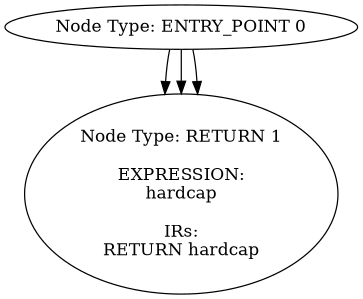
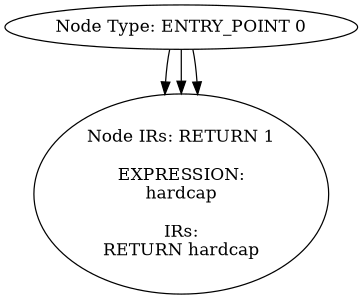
node "Node Type: RETURN 1 EXPRESSION: hardcap IRs: RETURN hardcap": label "Node Type: RETURN 1 EXPRESSION: hardcap IRs: RETURN hardcap" -> "Node IRs: RETURN 1 EXPRESSION: hardcap IRs: RETURN hardcap"
